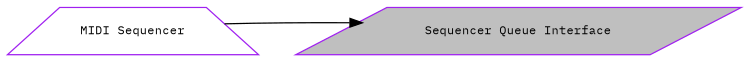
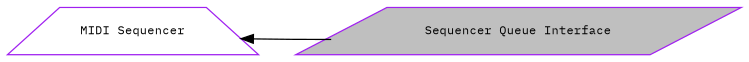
edge "MIDI Sequencer" -> "Sequencer Queue Interface": reversed
